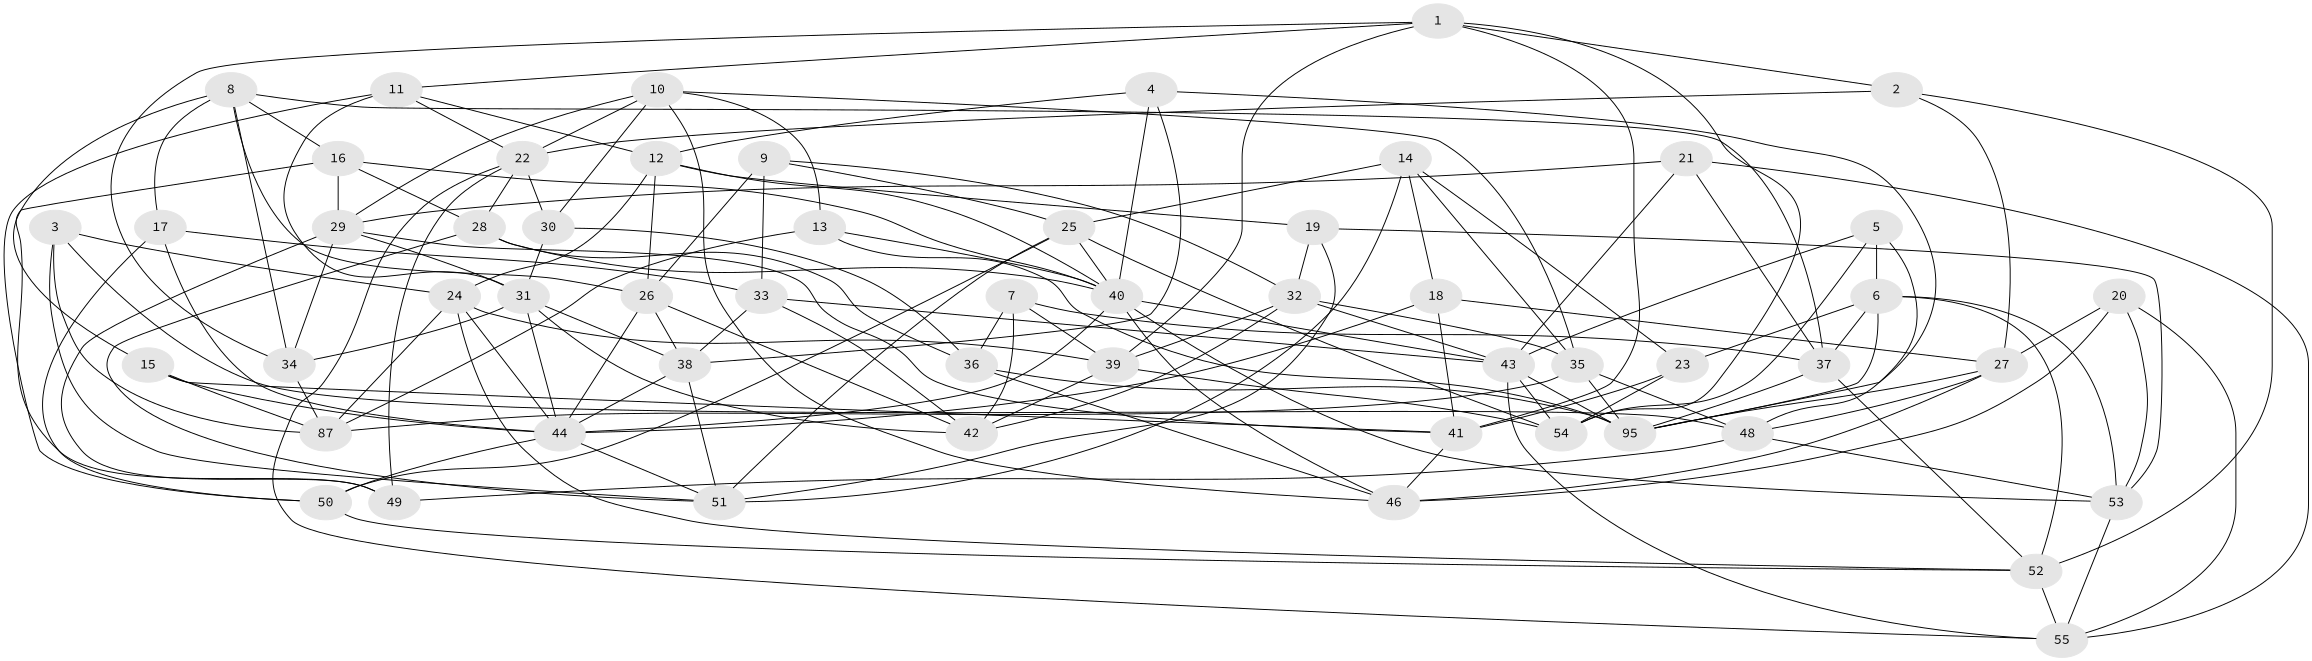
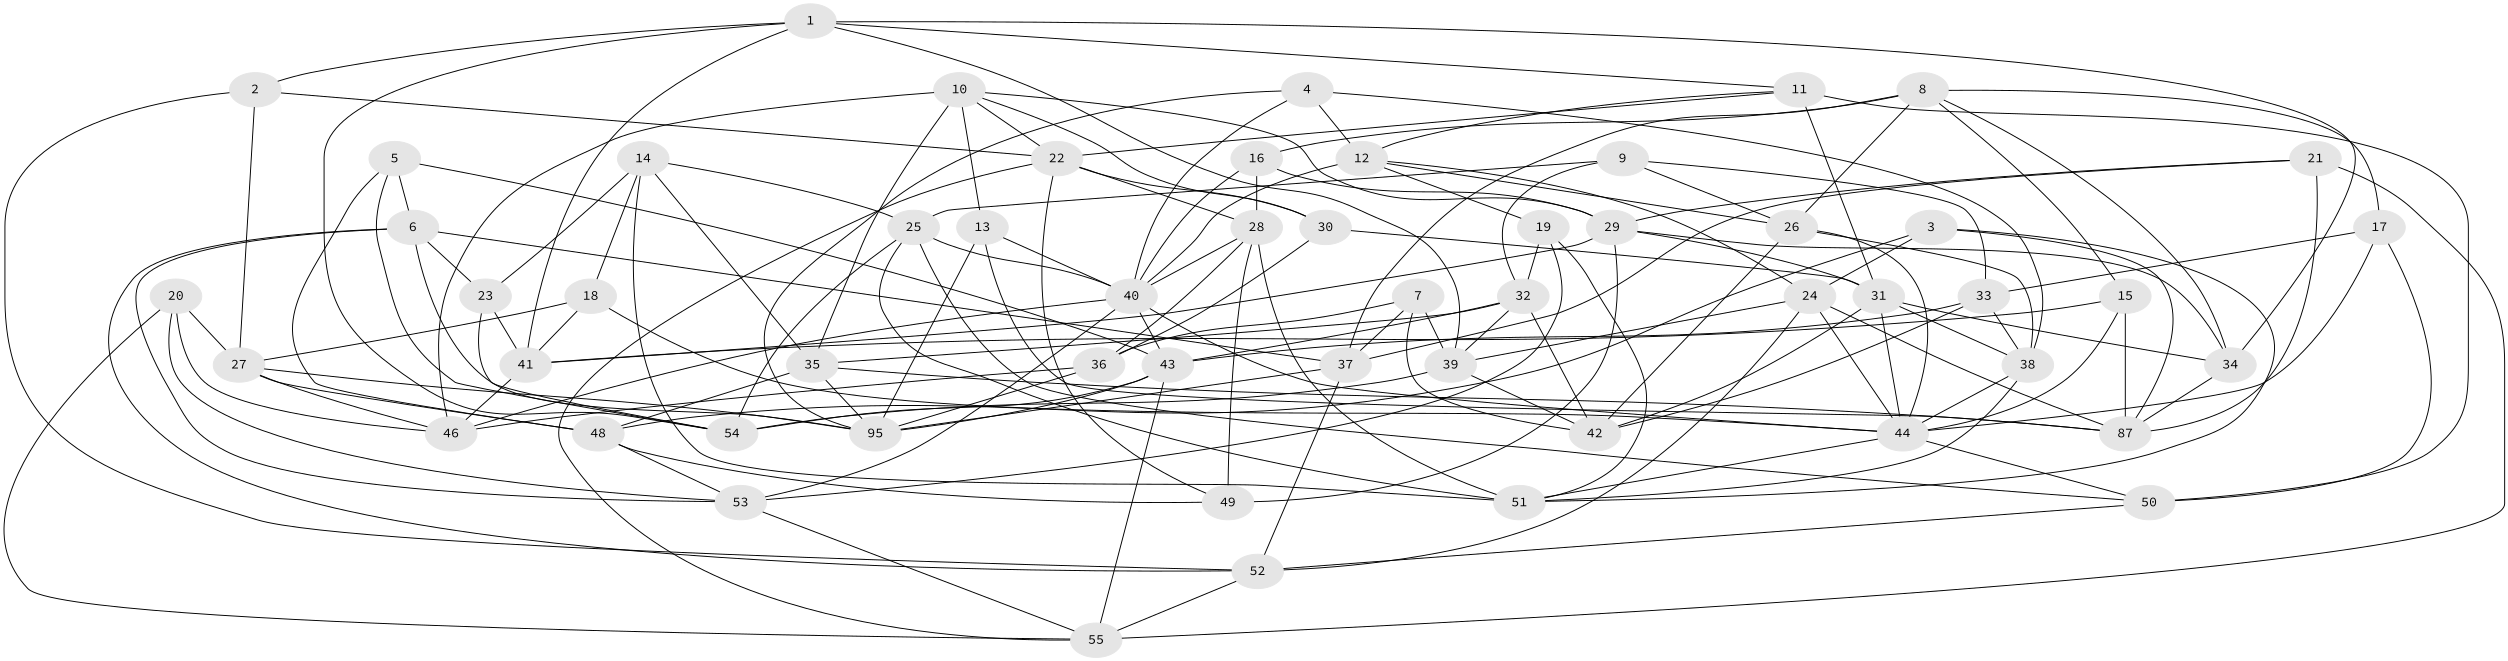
edge "21" -- "43": now "21" -- "87"
edge "16" -- "49": now "28" -- "49"
